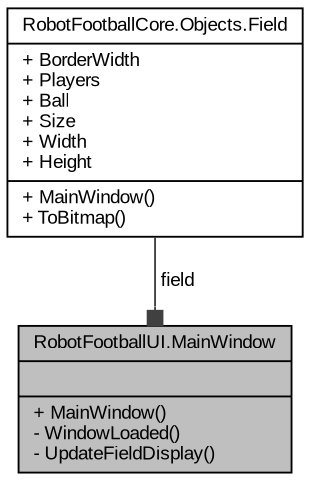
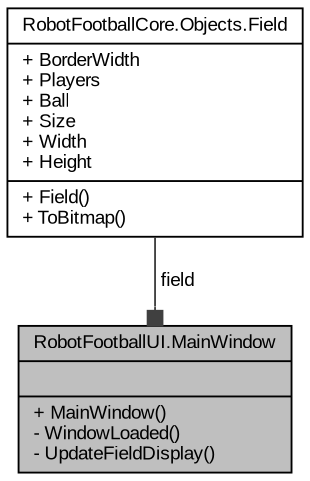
node "RobotFootballCore.Objects.Field": text "+ MainWindow()" -> "+ Field()"
